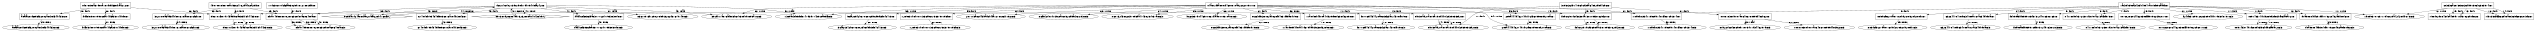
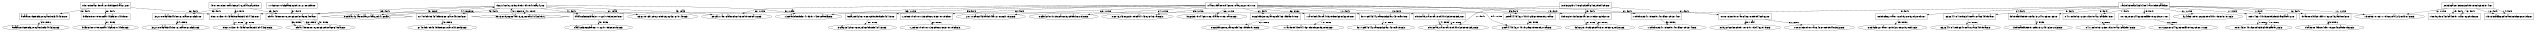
node "'11a0deeb4f00a47f679badcb638d32898_F3'": label "'11a0deeb4f00a47f679badcb638d32898_F3'" -> "'11a0deeb4f00a47f679feed638d32898_F3'"
